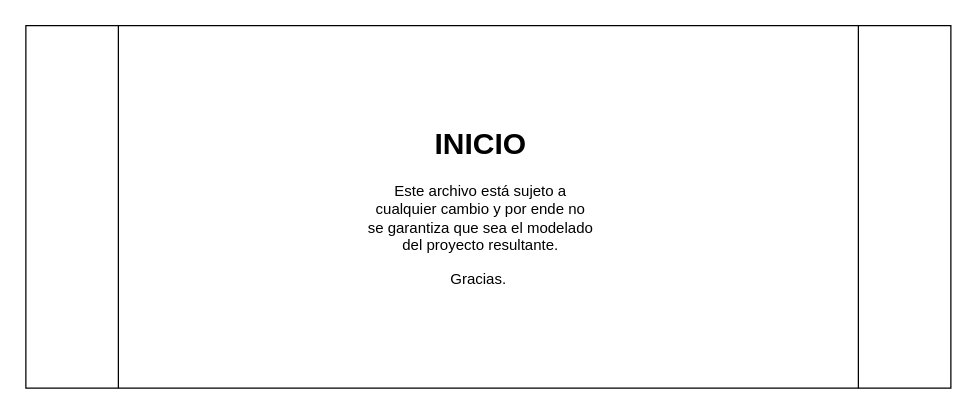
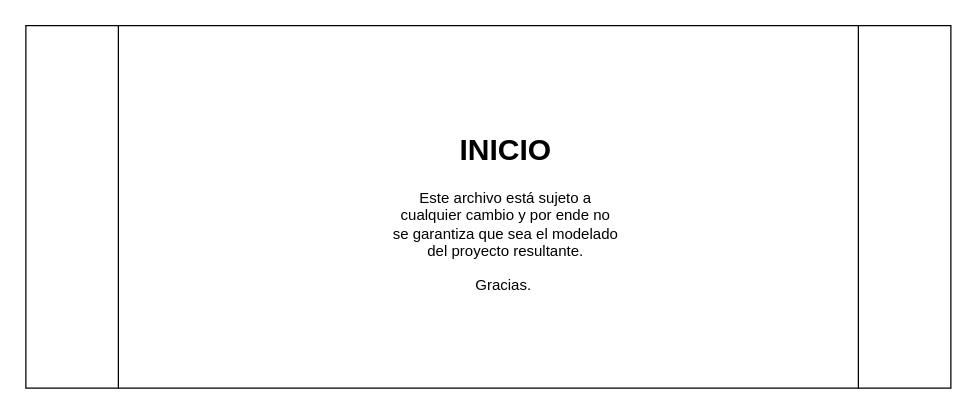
node "INICIOEste archivo está sujeto a cualquier cambio y por ende no se garantiza que sea el modelado del proyecto resultante. Gracias.": moved (481, 207) -> (506, 213)
